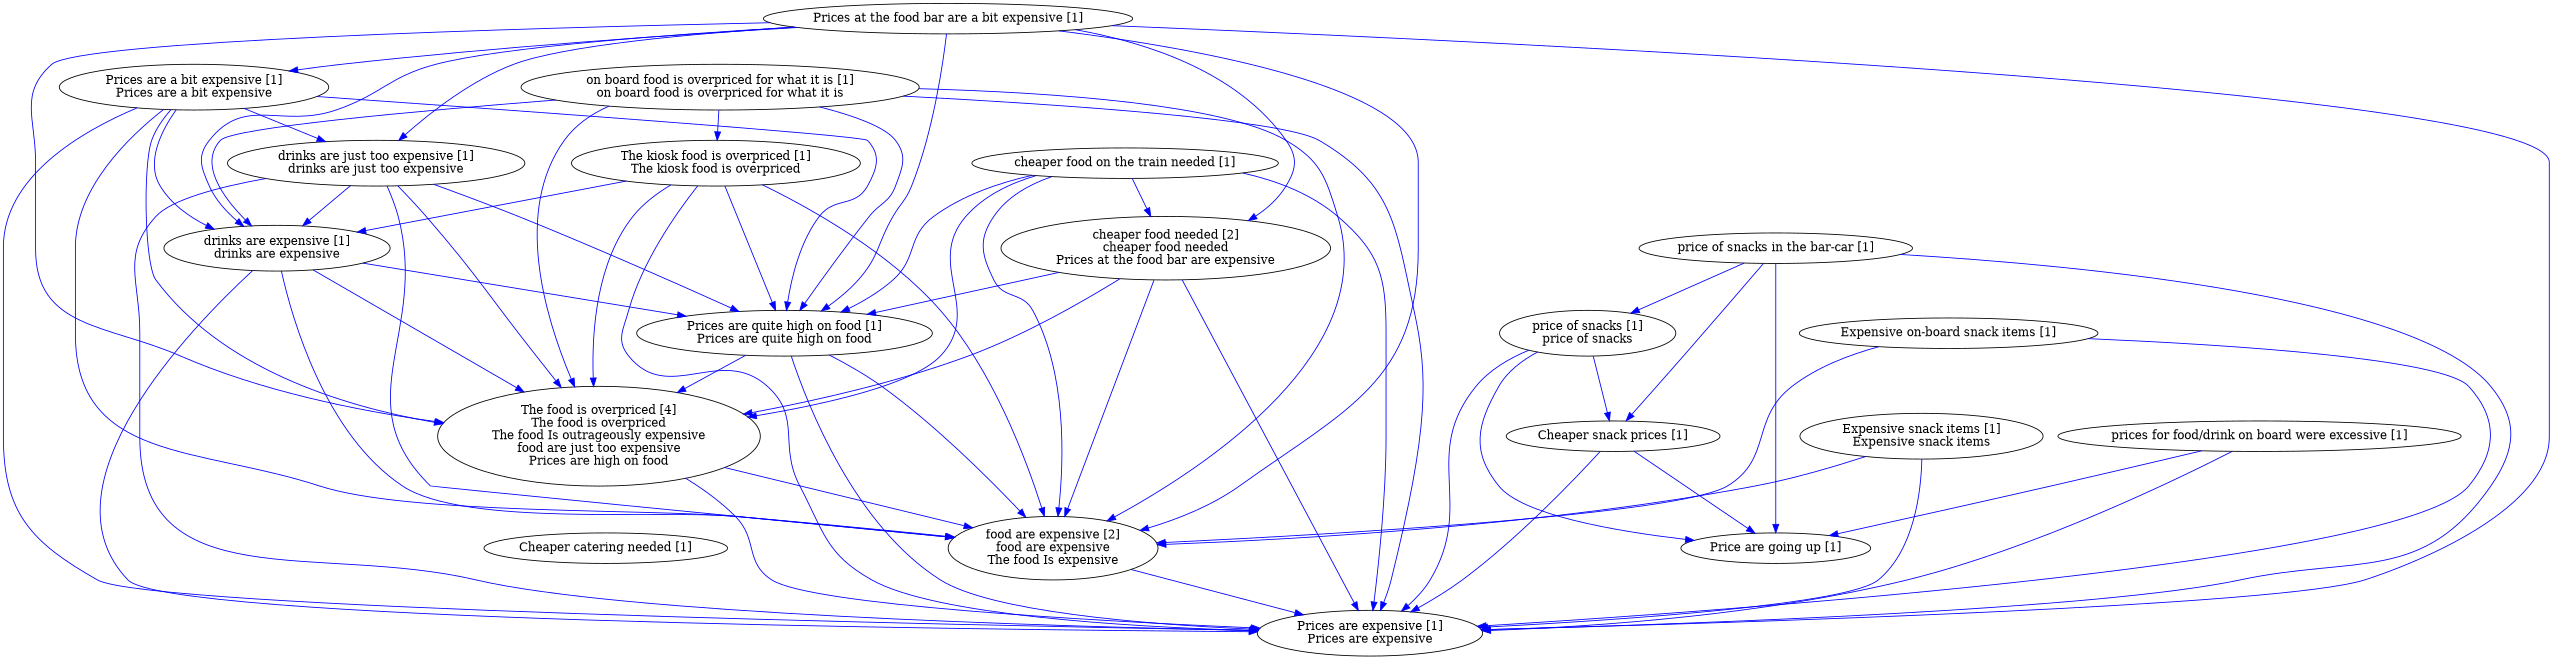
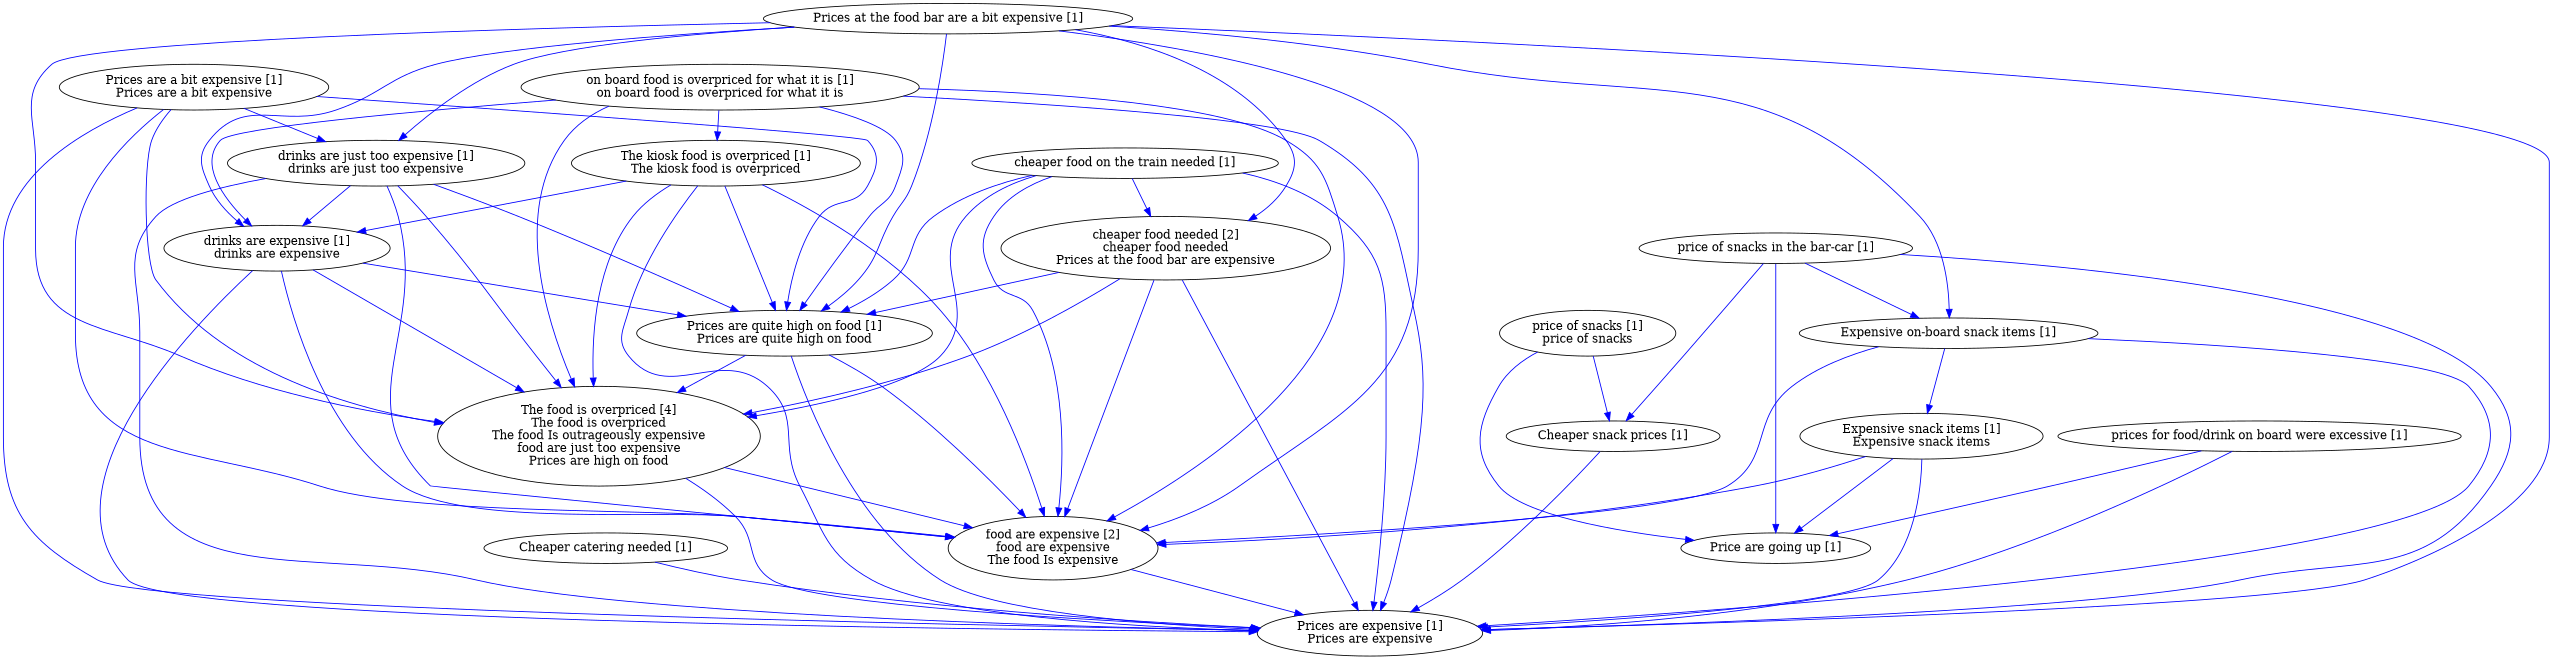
edge "Prices at the food bar are a bit expensive [1]" -> "Prices are a bit expensive [1] Prices are a bit expensive": now "Prices at the food bar are a bit expensive [1]" -> "Expensive on-board snack items [1]"
edge "Prices are a bit expensive [1] Prices are a bit expensive" -> "drinks are expensive [1] drinks are expensive": removed
edge "price of snacks in the bar-car [1]" -> "price of snacks [1] price of snacks": now "price of snacks in the bar-car [1]" -> "Expensive on-board snack items [1]"
edge "Expensive on-board snack items [1]" -> "Expensive snack items [1] Expensive snack items": added
edge "price of snacks [1] price of snacks" -> "Prices are expensive [1] Prices are expensive": now "Cheaper catering needed [1]" -> "Prices are expensive [1] Prices are expensive"
edge "Cheaper snack prices [1]" -> "Price are going up [1]": now "Expensive snack items [1] Expensive snack items" -> "Price are going up [1]"
